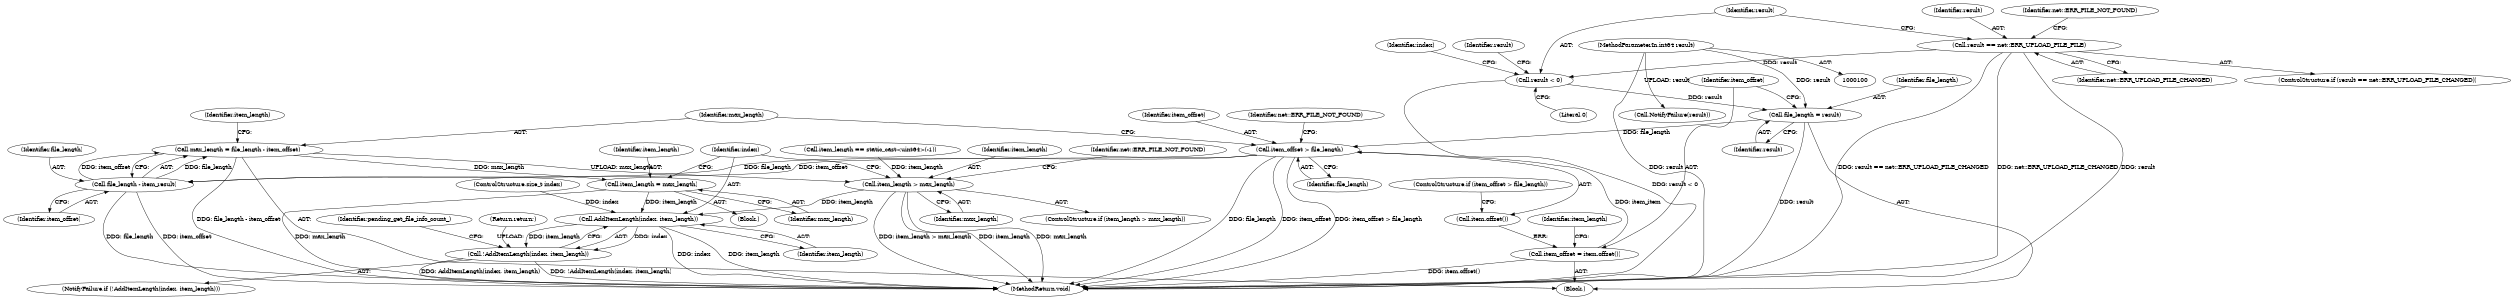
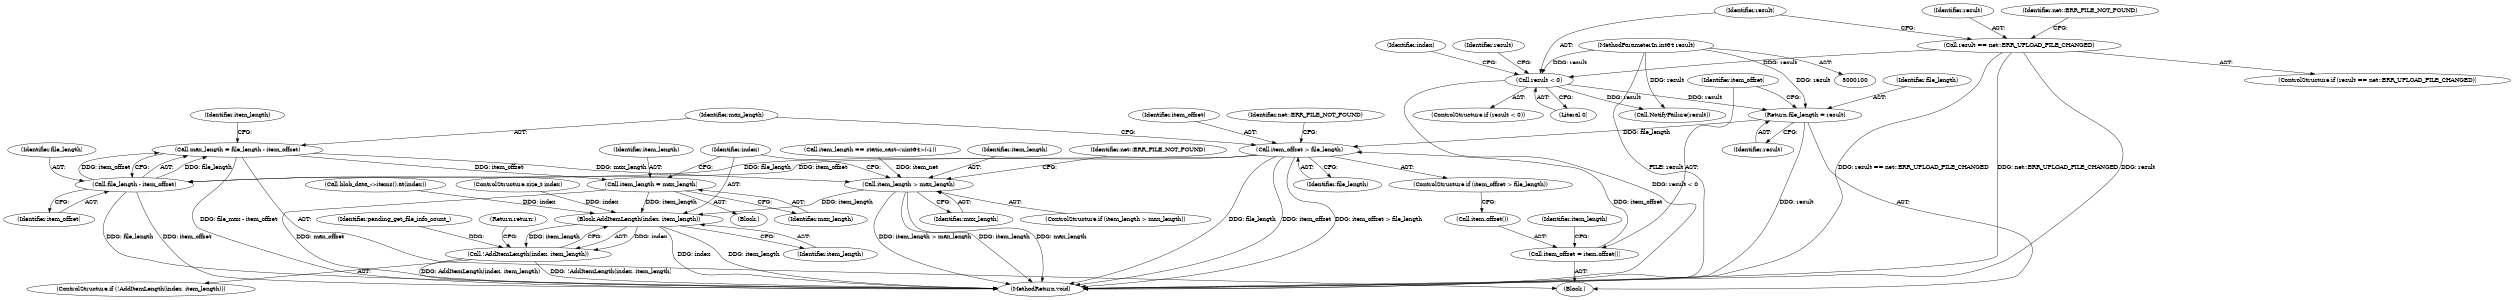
node "(Call,result == net::ERR_UPLOAD_FILE_FILE)": label "(Call,result == net::ERR_UPLOAD_FILE_FILE)" -> "(Call,result == net::ERR_UPLOAD_FILE_CHANGED)"
edge "(MethodParameterIn,int64 result)" -> "(Call,result < 0)": added, label "DDG: result"
edge "(MethodParameterIn,int64 result)" -> "(Call,NotifyFailure(result))": label "UPLOAD: result" -> "DDG: result"
node "1000100": label "1000100" -> "5000100"
node "(Identifier,net::ERR_UPLOAD_FILE_CHANGED)": removed
edge "(Call,result < 0)" -> "(Literal,0)": added, label "CFG:"
edge "(Literal,0)" -> "(Call,result < 0)": label "CFG: " -> "AST: "
edge "(Call,result < 0)" -> "(Call,NotifyFailure(result))": added, label "DDG: result"
node "(ControlStructure,if (result < 0))": added
node "(Call,file_length = result)": label "(Call,file_length = result)" -> "(Return,file_length = result)"
edge "(Call,item_offset > file_length)" -> "(Call,item.offset())": now "(Call,item_offset > file_length)" -> "(ControlStructure,if (item_offset > file_length))"
edge "(Call,max_length = file_length - item_offset)" -> "(Call,item_length = max_length)": label "DDG: max_length" -> "DDG: item_offset"
edge "(Call,max_length = file_length - item_offset)" -> "(Call,item_length > max_length)": label "UPLOAD: max_length" -> "DDG: max_length"
edge "(Call,item_length == static_cast<uint64>(-1))" -> "(Call,item_length > max_length)": label "DDG: item_length" -> "DDG: item_net"
edge "(MethodParameterIn,int64 result)" -> "(MethodReturn,void)": label "DDG: result" -> "FILE: result"
node "(Call,file_length - item_result)": label "(Call,file_length - item_result)" -> "(Call,file_length - item_offset)"
node "(Call,blob_data_->items().at(index))": added
edge "(Call,item_length > max_length)" -> "(ControlStructure,if (item_length > max_length))": reversed
edge "(Call,item_offset = item.offset())" -> "(Call,item_offset > file_length)": label "DDG: item_item" -> "DDG: item_offset"
edge "(Call,max_length = file_length - item_offset)" -> "(MethodReturn,void)": label "DDG: file_length - item_offset" -> "DDG: file_max - item_offset"
node "(Call,AddItemLength(index, item_length))": label "(Call,AddItemLength(index, item_length))" -> "(Block,AddItemLength(index, item_length))"
edge "(Call,item_length = max_length)" -> "(MethodReturn,void)": label "DDG: max_length" -> "DDG: max_offset"
edge "(Identifier,pending_get_file_info_count_)" -> "(Call,!AddItemLength(index, item_length))": label "CFG: " -> "DDG: "
edge "(Return,return;)" -> "(Call,!AddItemLength(index, item_length))": label "UPLOAD: " -> "CFG: "
edge "(Call,item.offset())" -> "(Call,item_offset = item.offset())": label "ERR: " -> "AST: "
edge "(Call,item_offset = item.offset())" -> "(MethodReturn,void)": removed, label "DDG: item.offset()"
node "(NotifyFailure,if (!AddItemLength(index, item_length)))": label "(NotifyFailure,if (!AddItemLength(index, item_length)))" -> "(ControlStructure,if (!AddItemLength(index, item_length)))"
